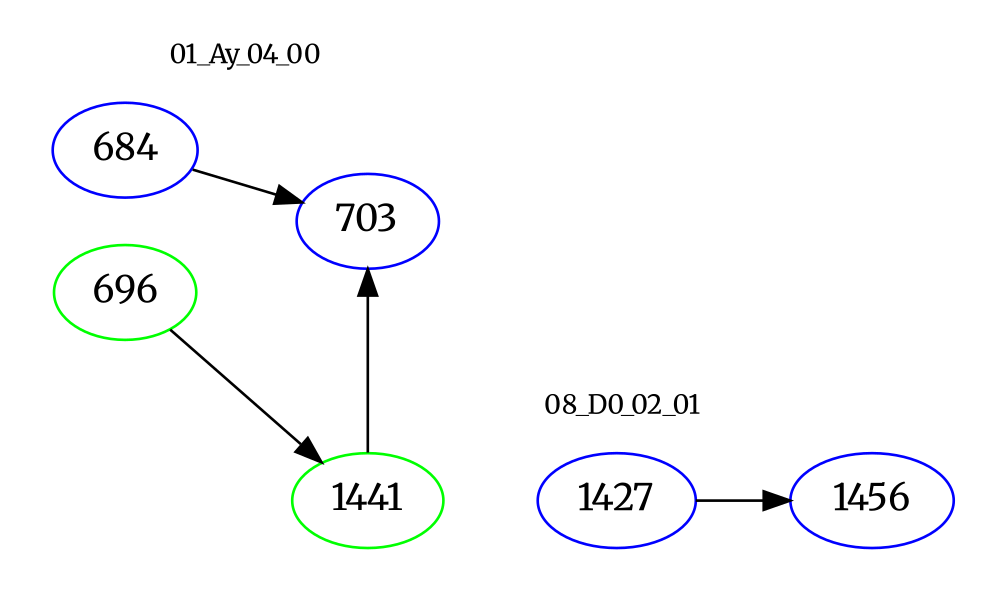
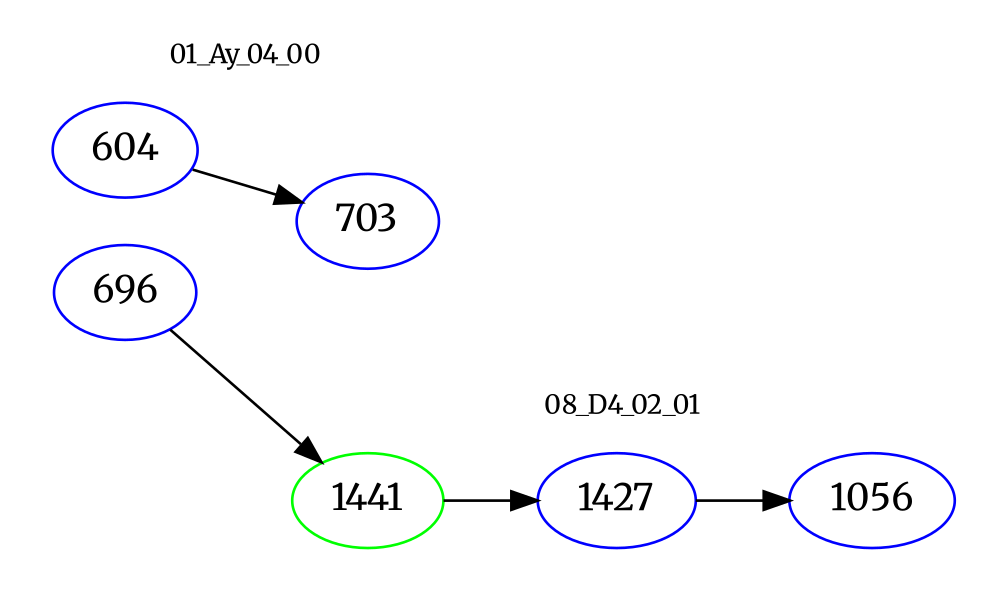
node "684": label "684" -> "604"
node "696": color green -> blue
edge "1441" -> "703": now "1441" -> "1427"
cluster "08_D0_02_01": label "08_D0_02_01" -> "08_D4_02_01"
node "1456": label "1456" -> "1056"
